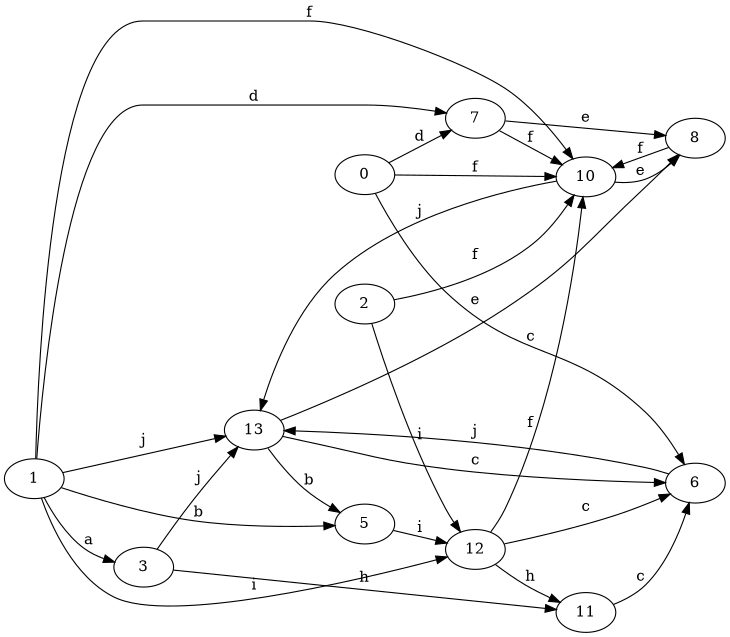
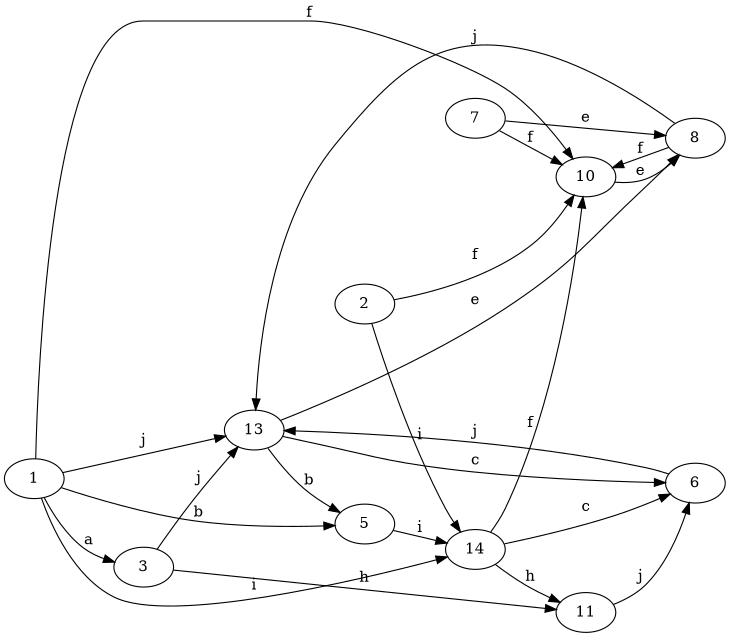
edge "1" -> "7": removed, label "d"
node "0": removed
edge "10" -> "13": now "8" -> "13"
node "12": label "12" -> "14"
edge "11" -> "6": label "c" -> "j"
